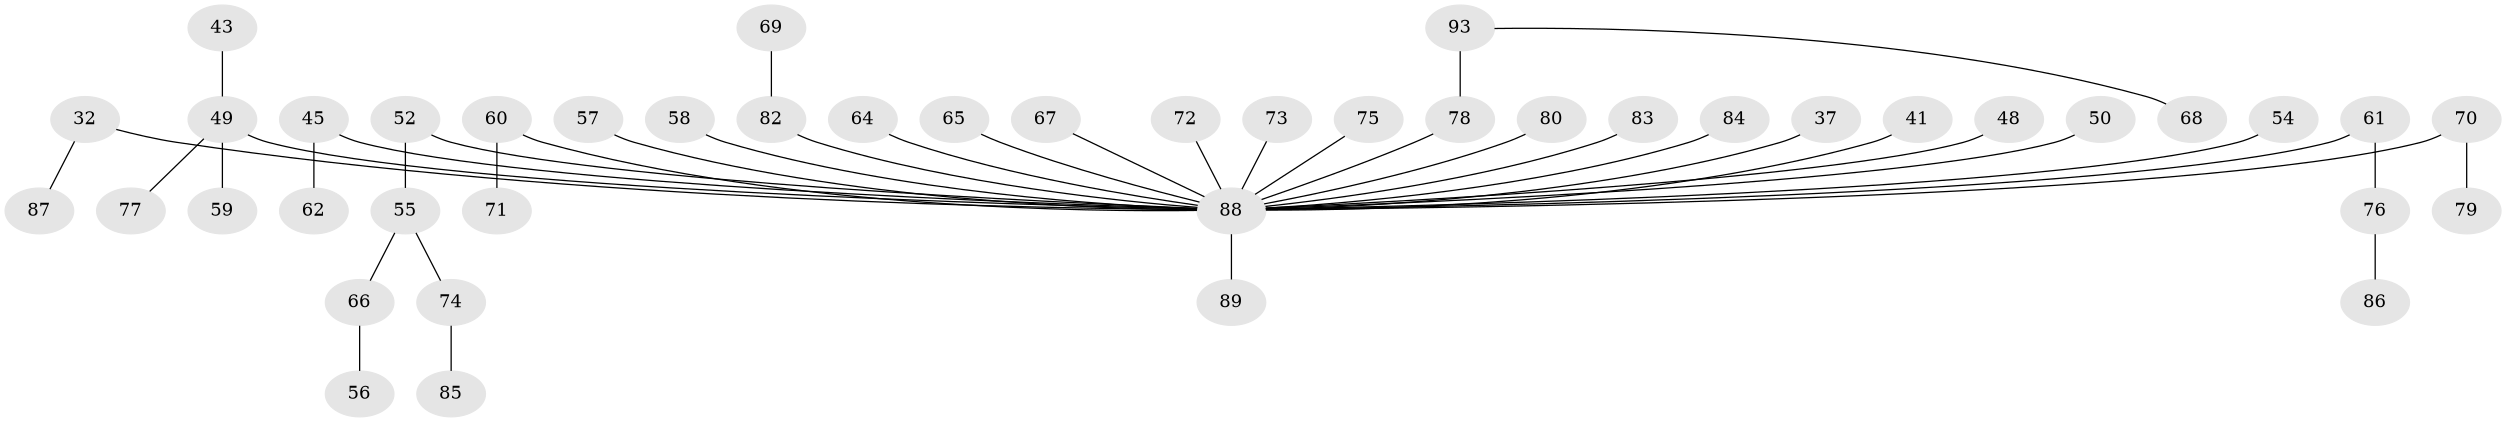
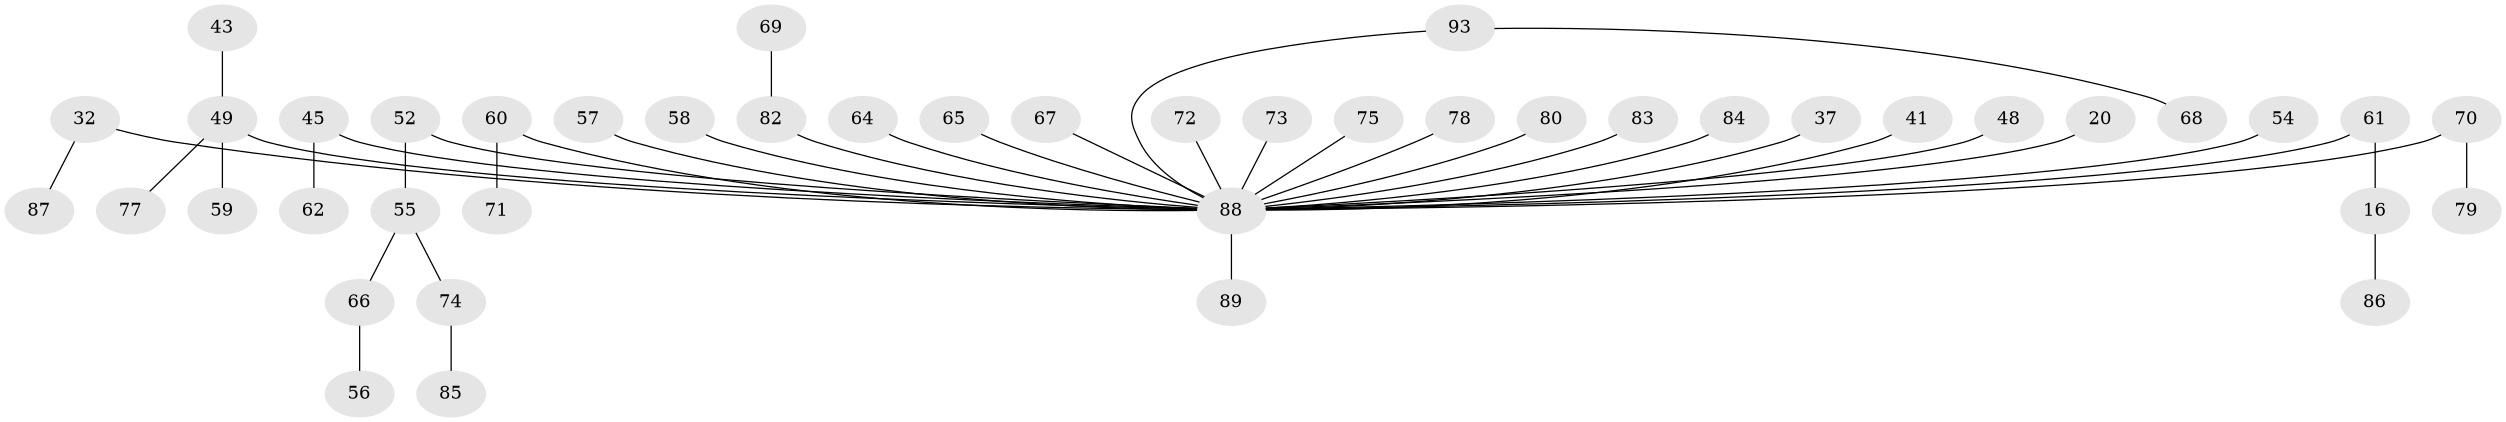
edge "93" -- "78": now "93" -- "88"
node "50": label "50" -> "20"
node "76": label "76" -> "16"
